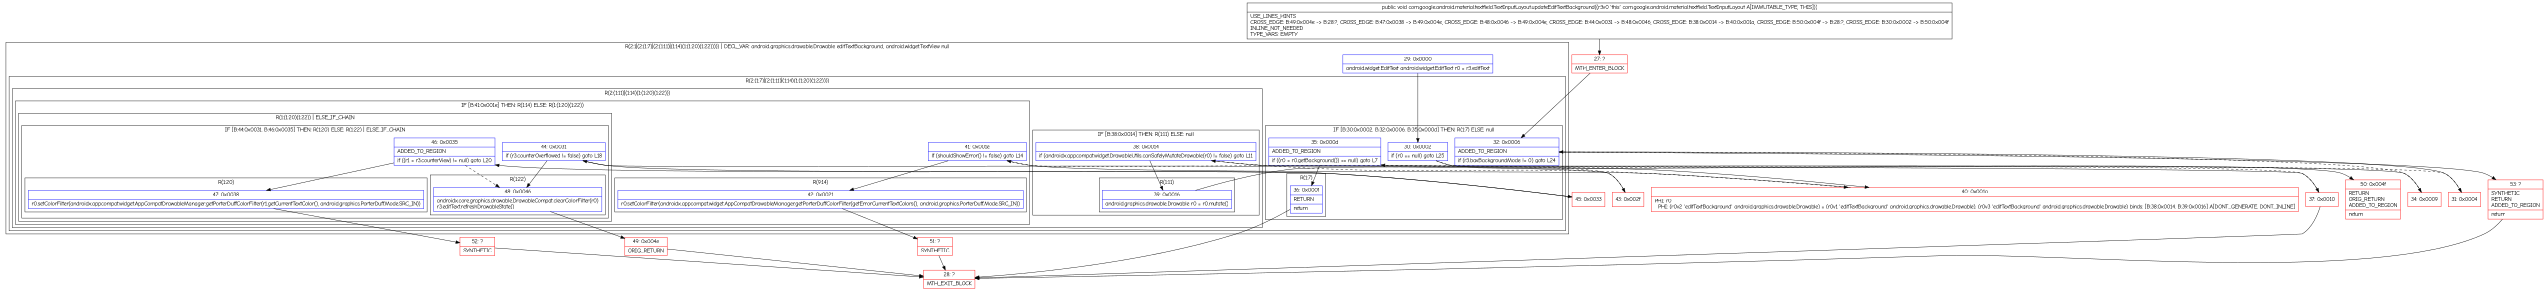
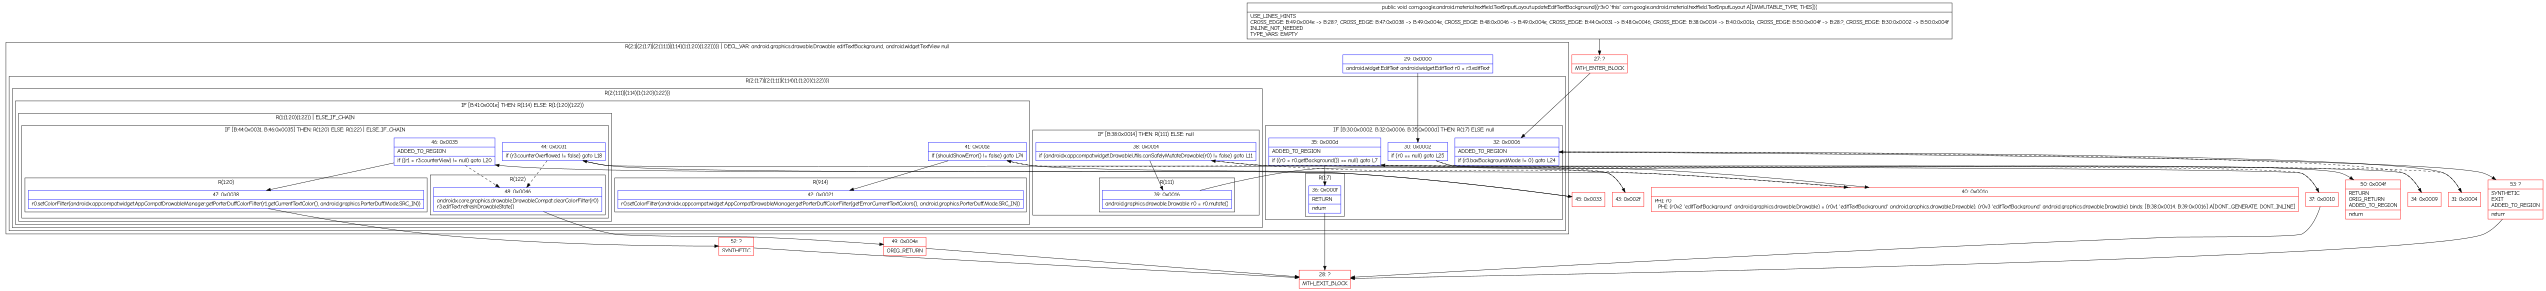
node "41: 0x001e": text "if (shouldShowError() != false) goto L14" -> "if (shouldShowError() != false) goto L74"
edge "44: 0x0031" -> "48: 0x0046": style solid -> dashed
node "53: ?": text "RETURN" -> "EXIT"
node "51: ?": removed
